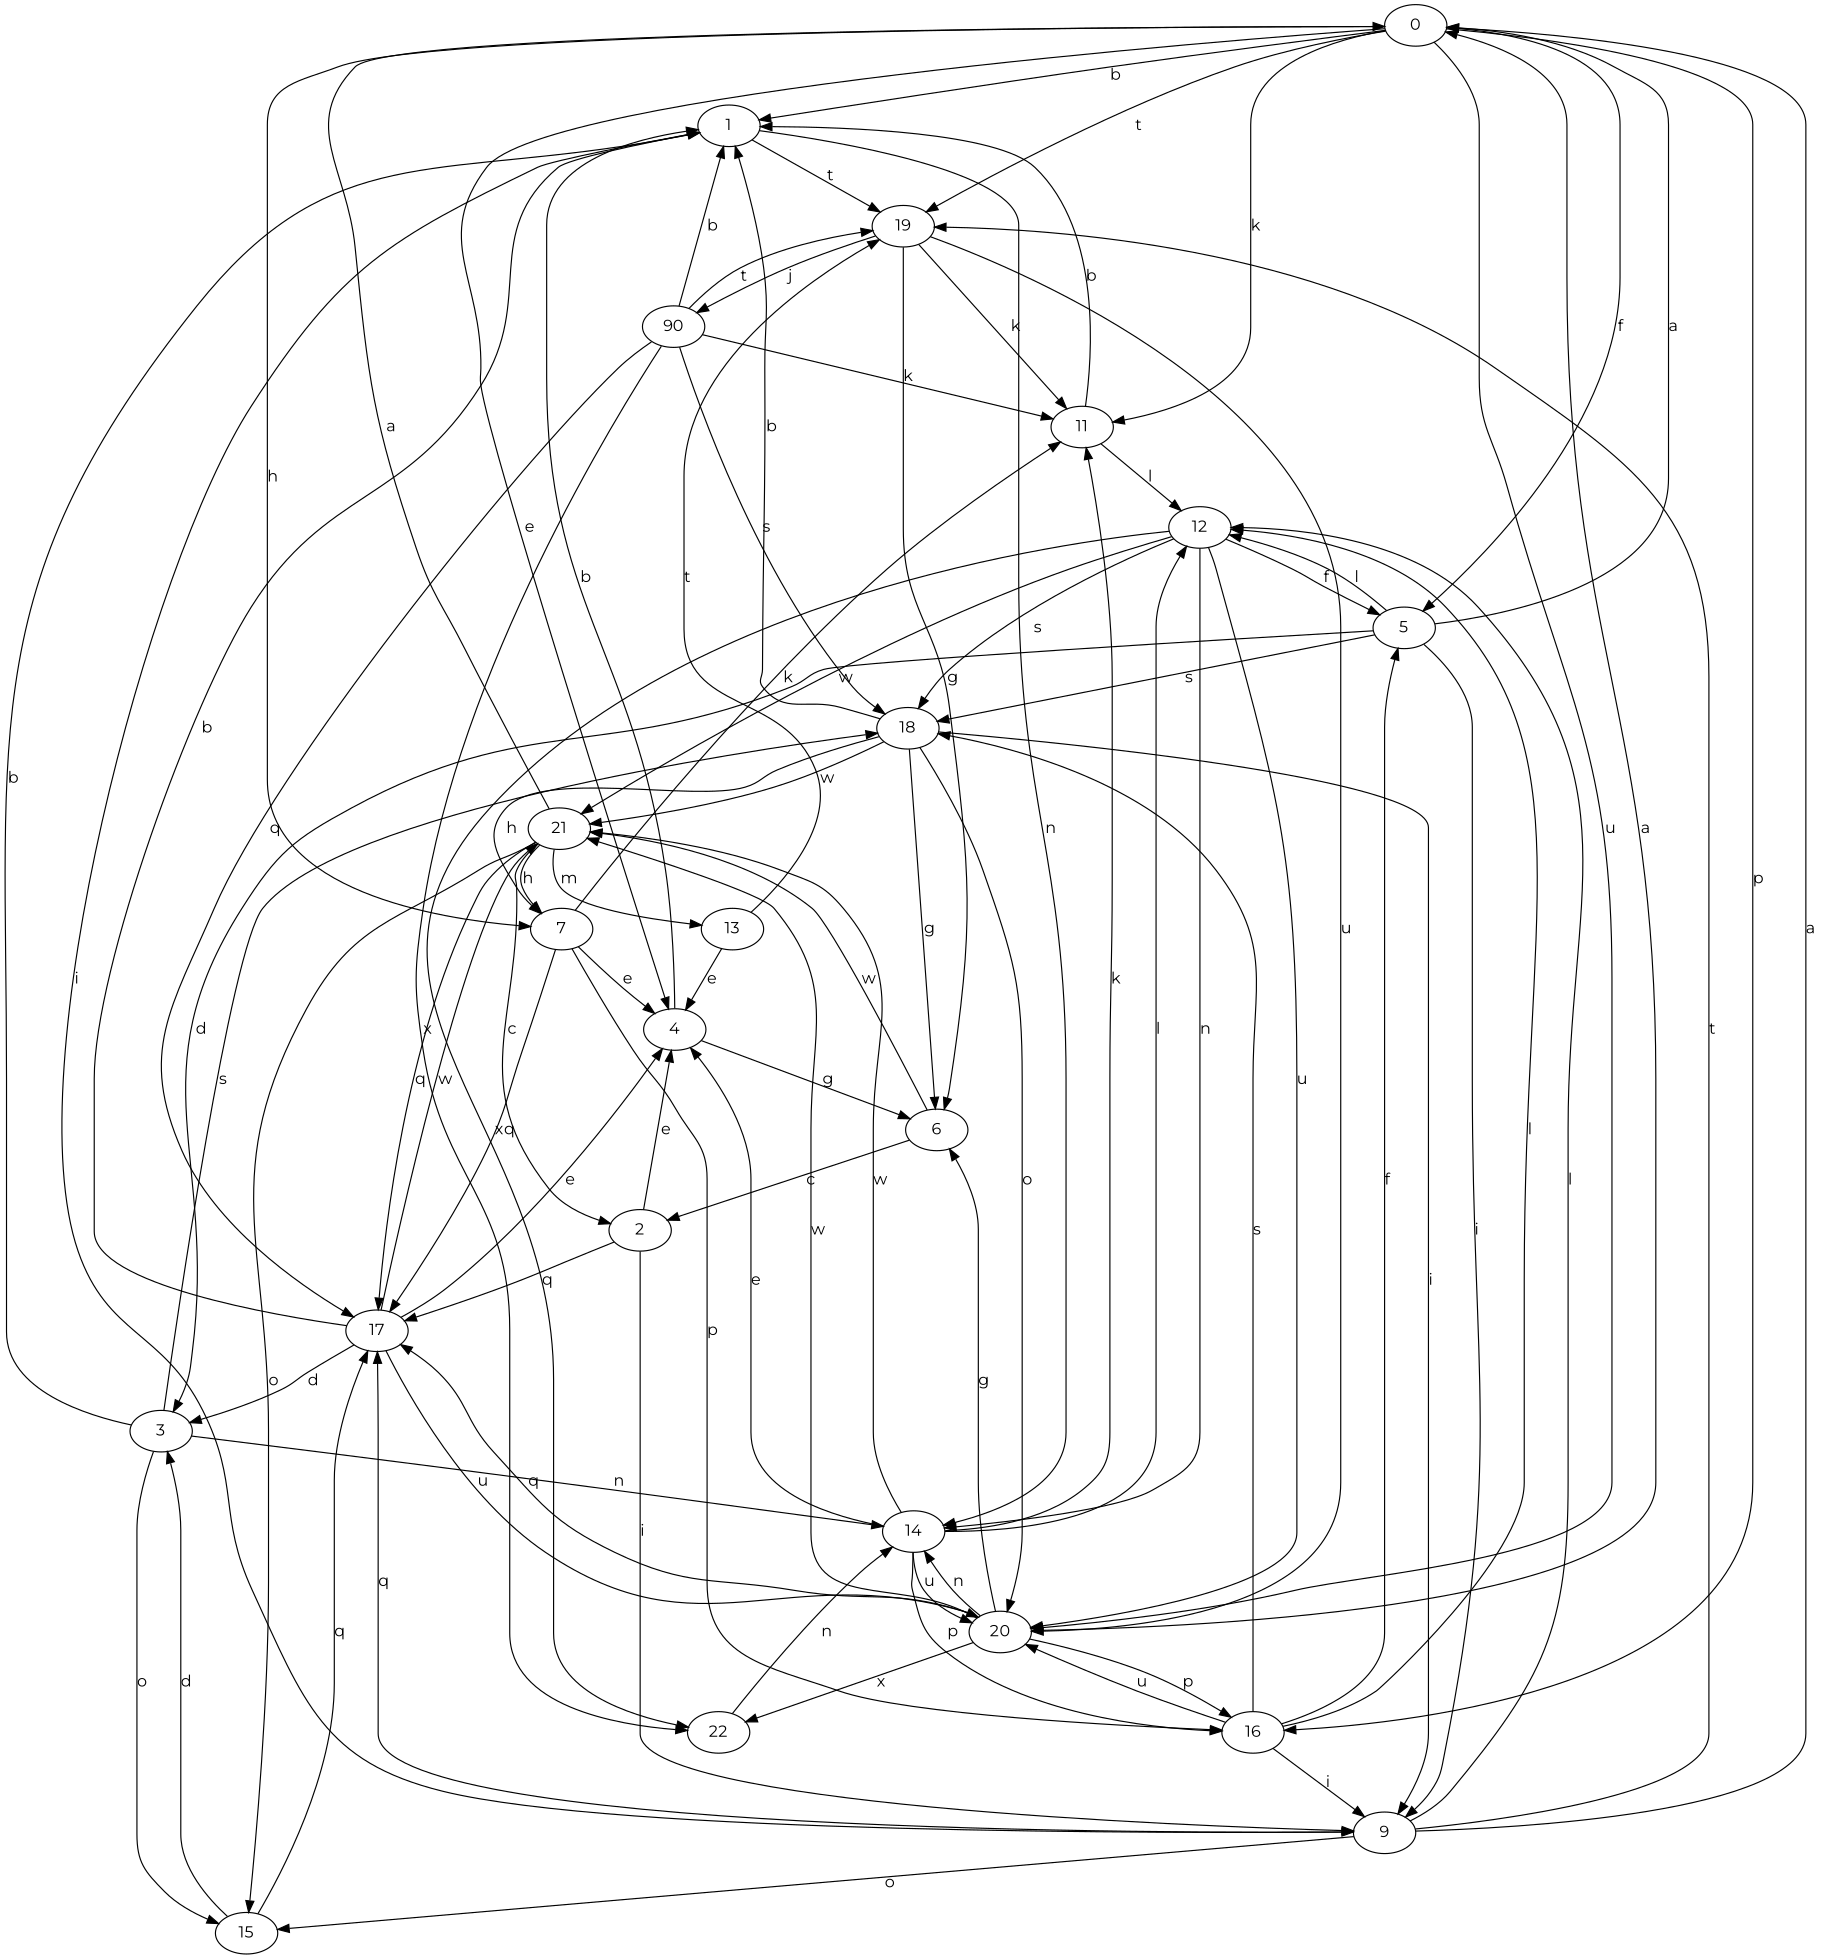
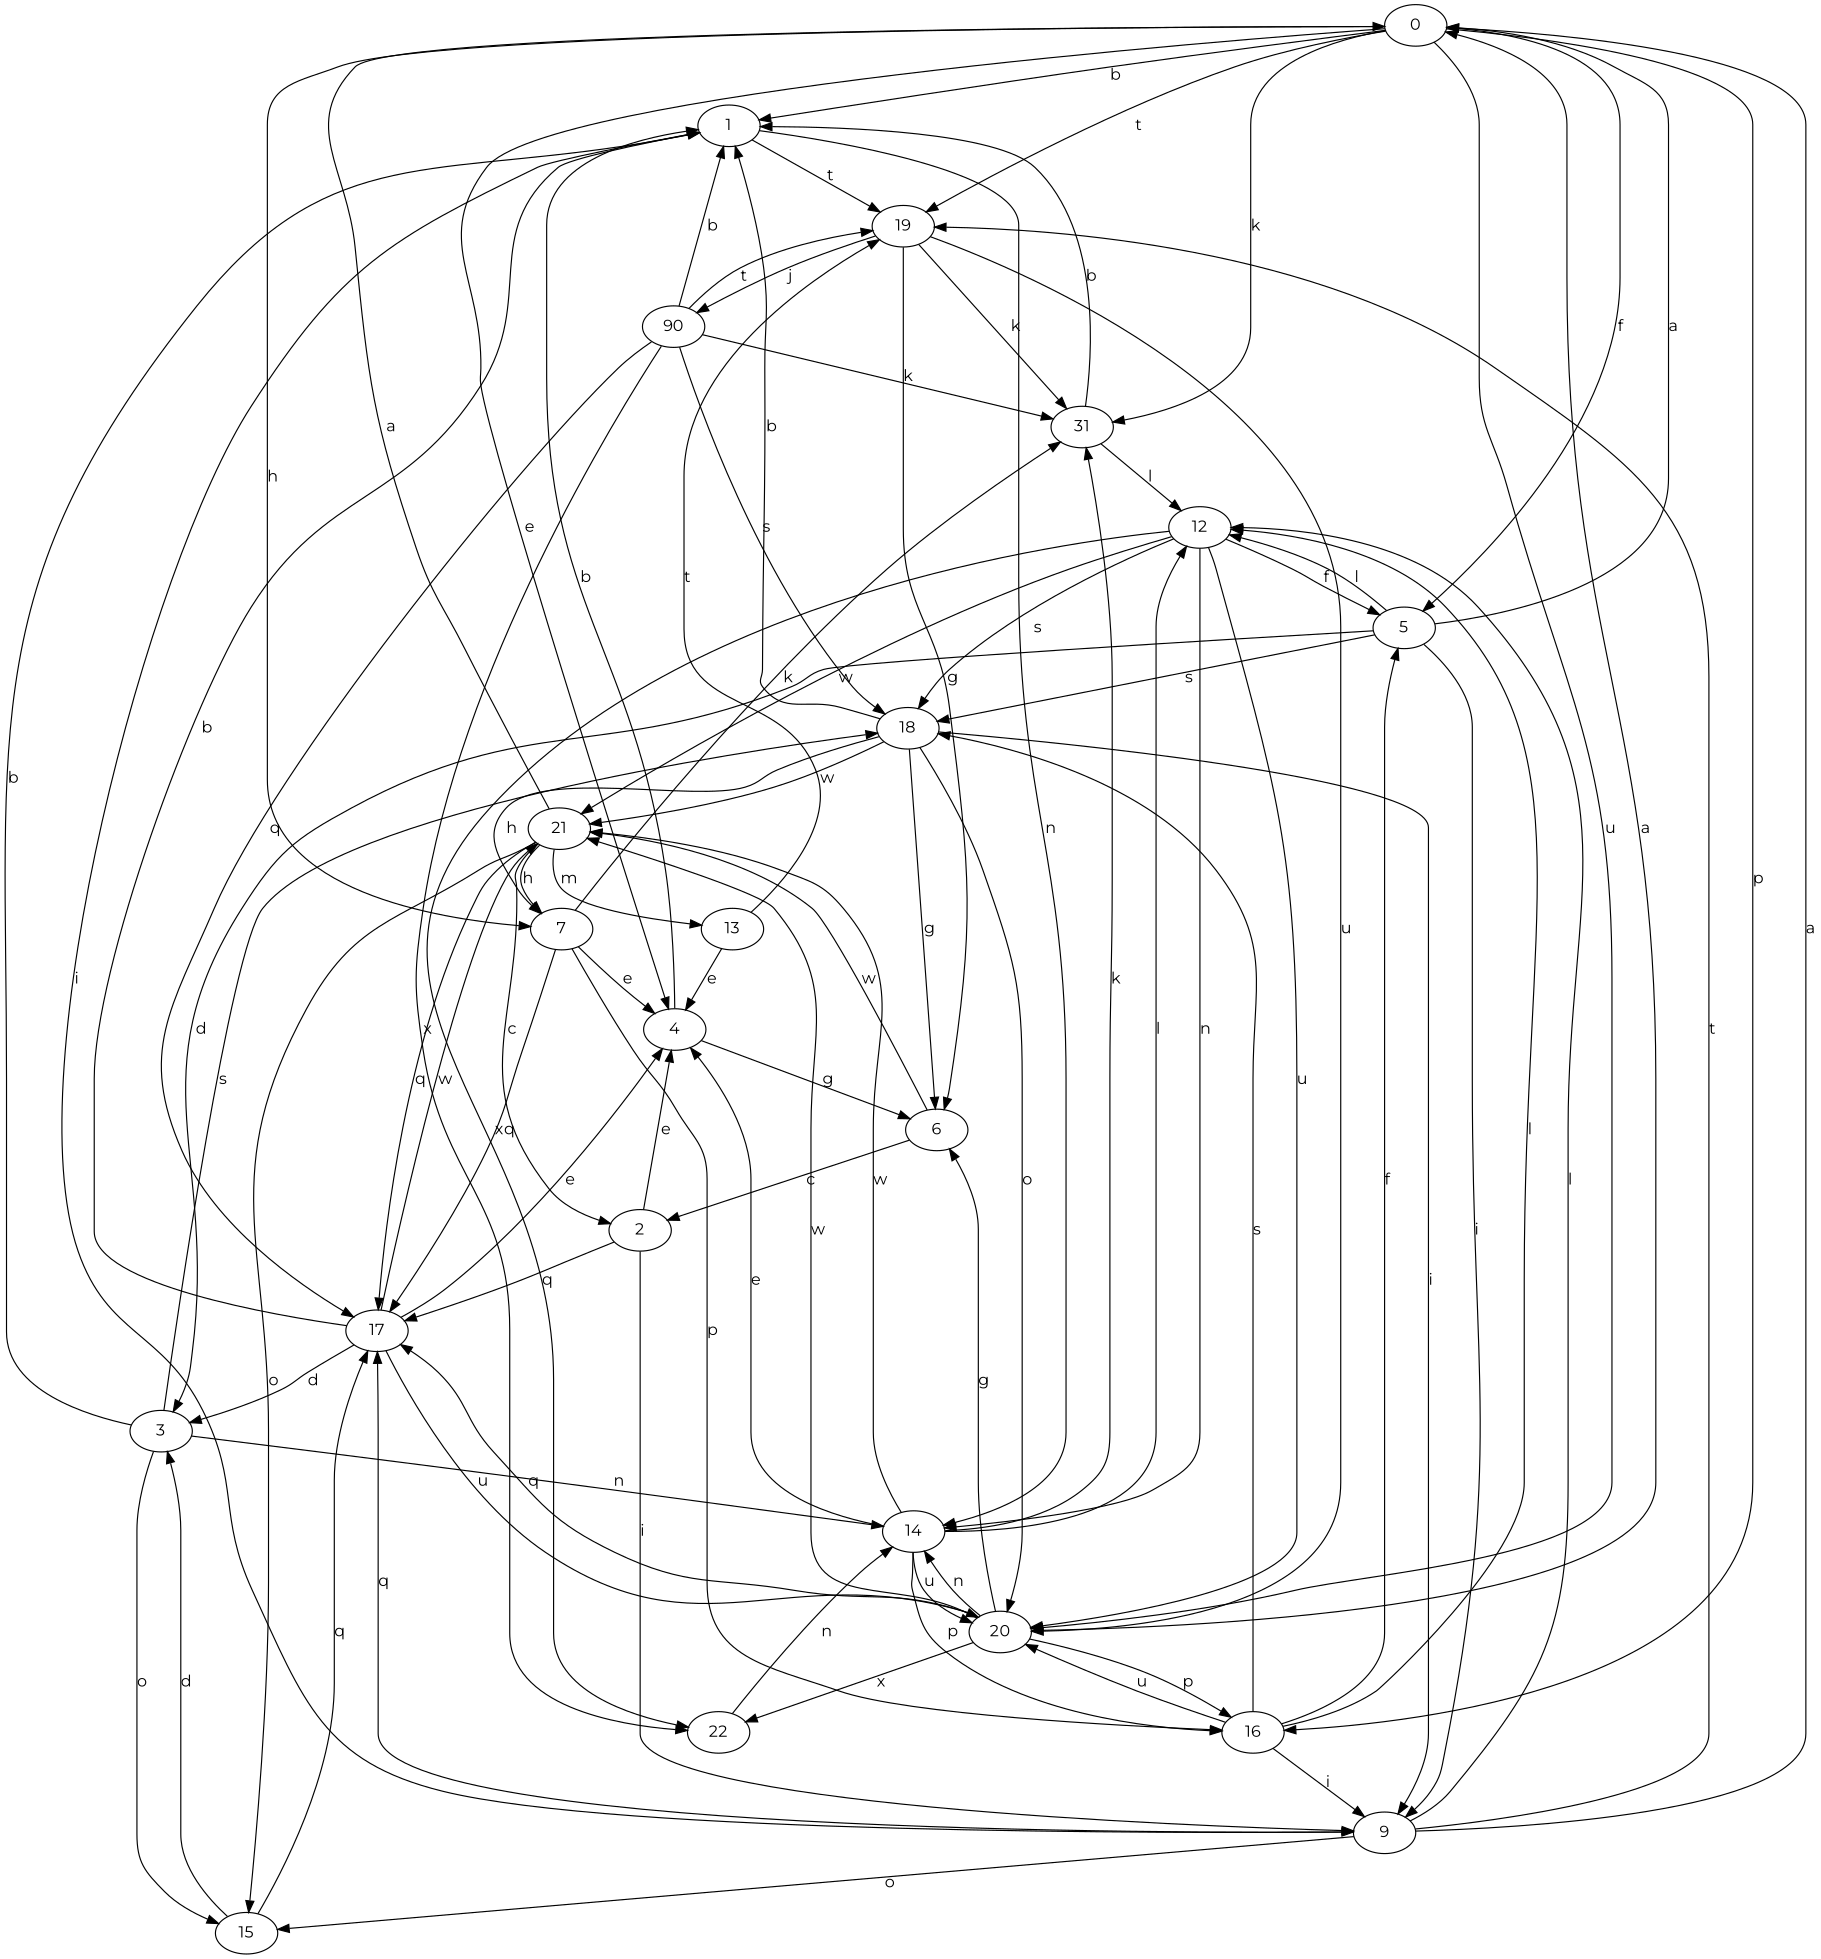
node "11": label "11" -> "31"
